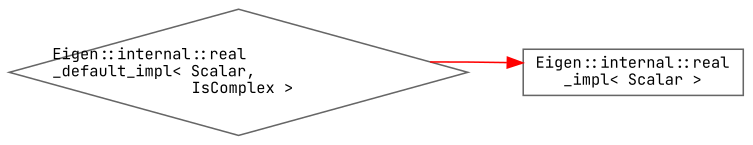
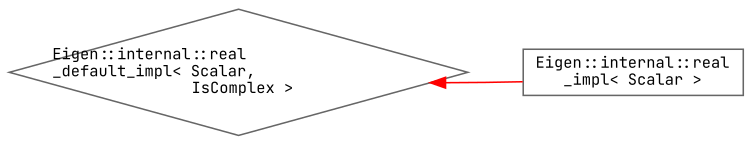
edge "Eigen::internal::real _default_impl< Scalar, IsComplex >" -> "Eigen::internal::real _impl< Scalar >": reversed
